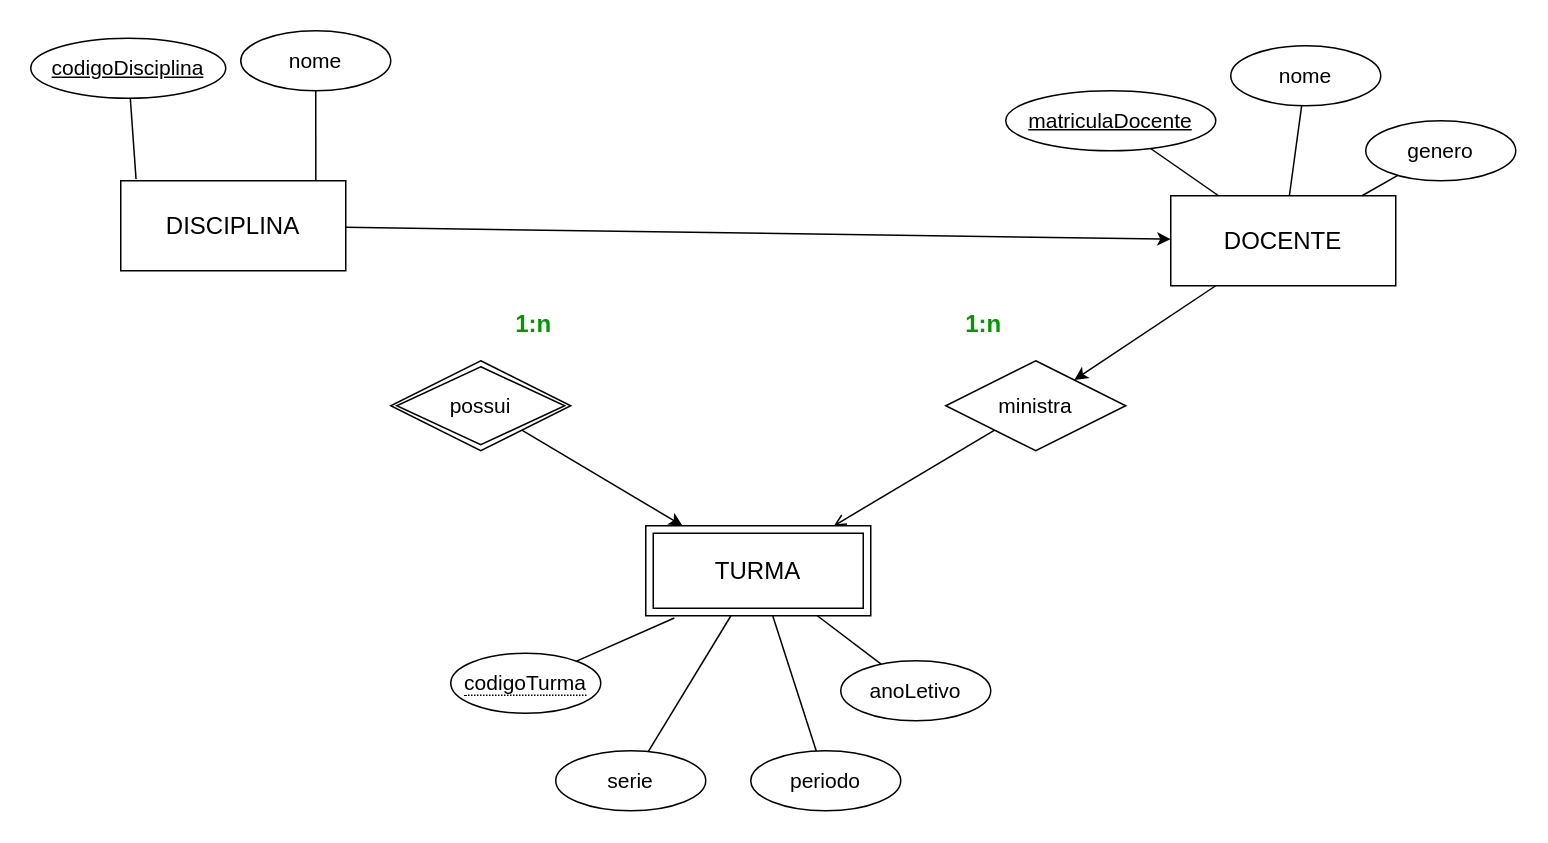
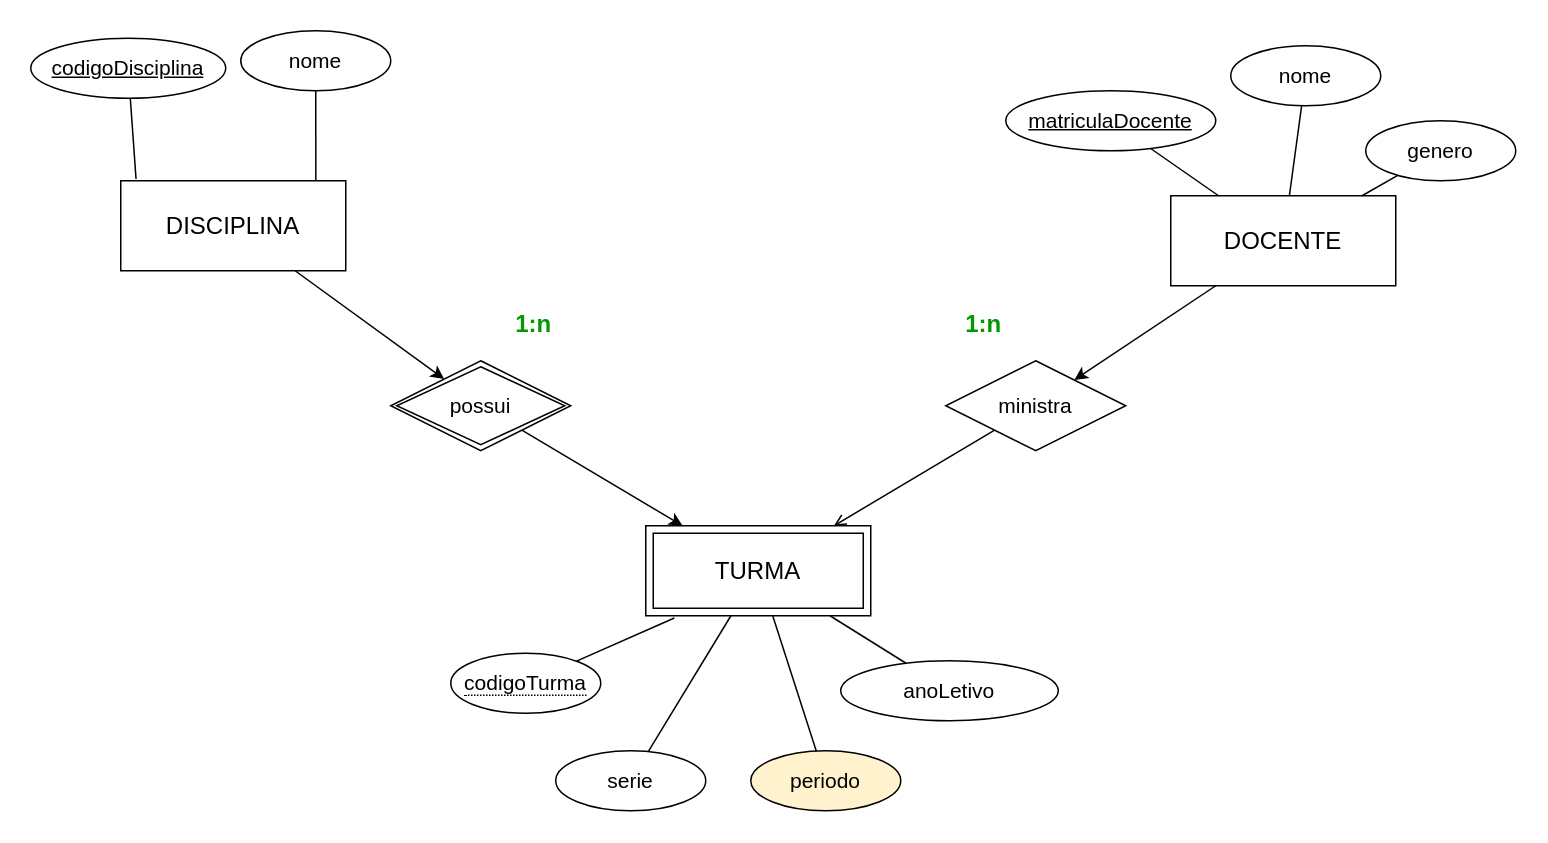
edge "DISCIPLINA" -> "DOCENTE": now "DISCIPLINA" -> "possui"
node "anoLetivo": size 150x60 -> 218x60
node "periodo": fillcolor #ffffff -> #fff2cc
